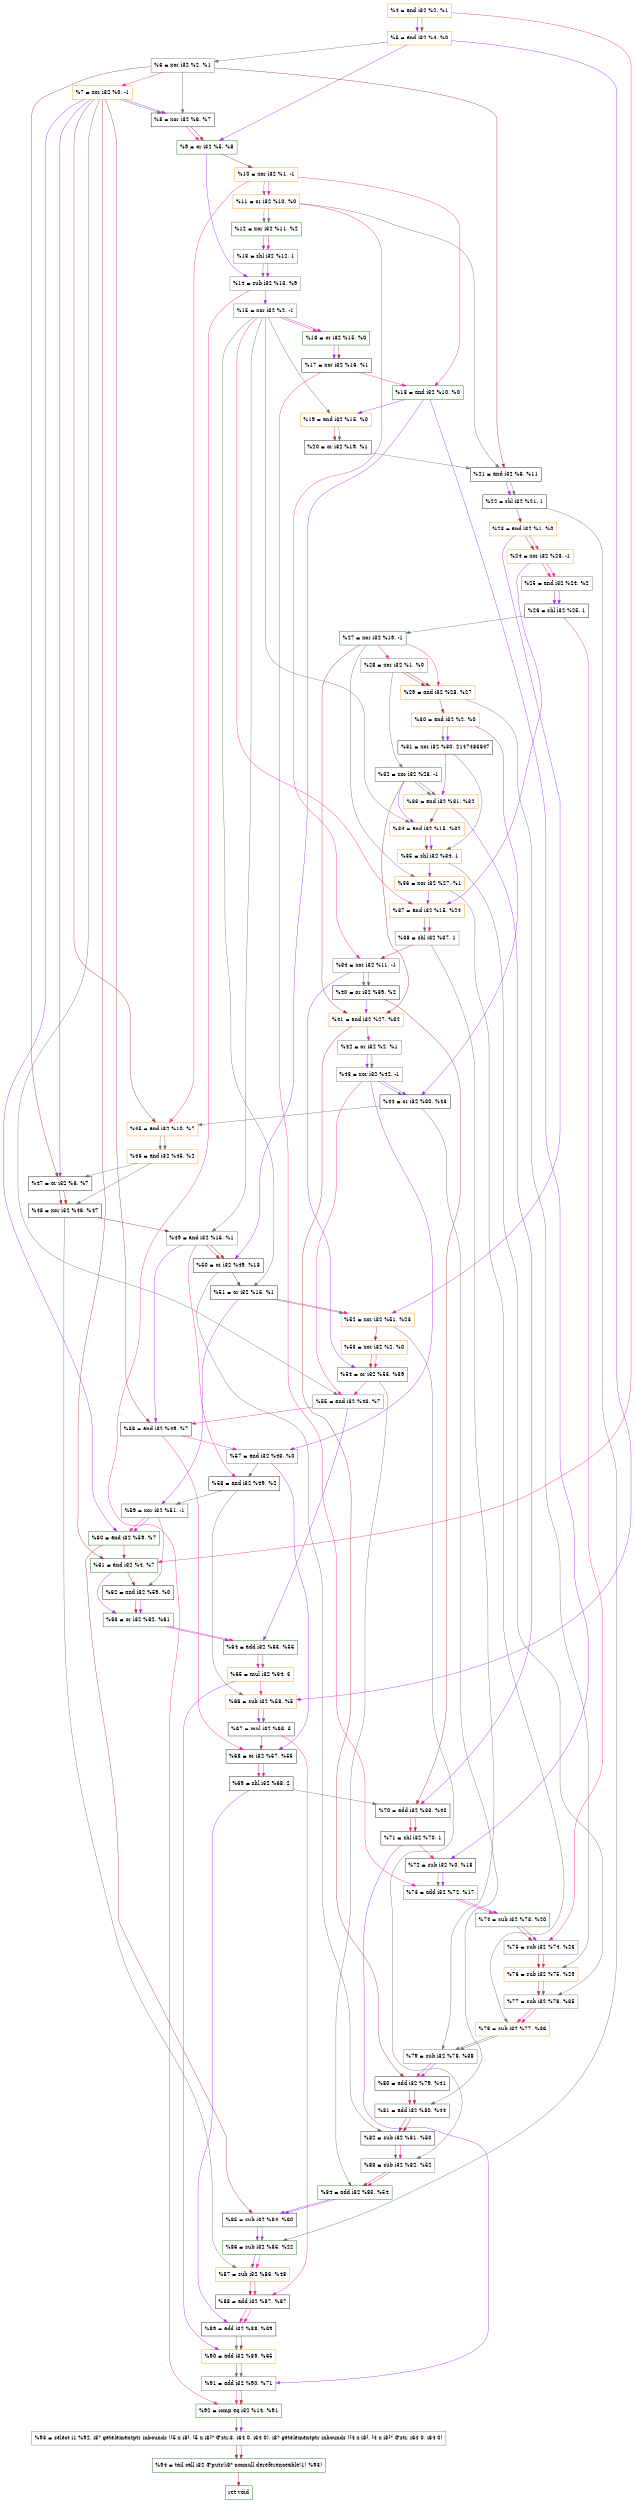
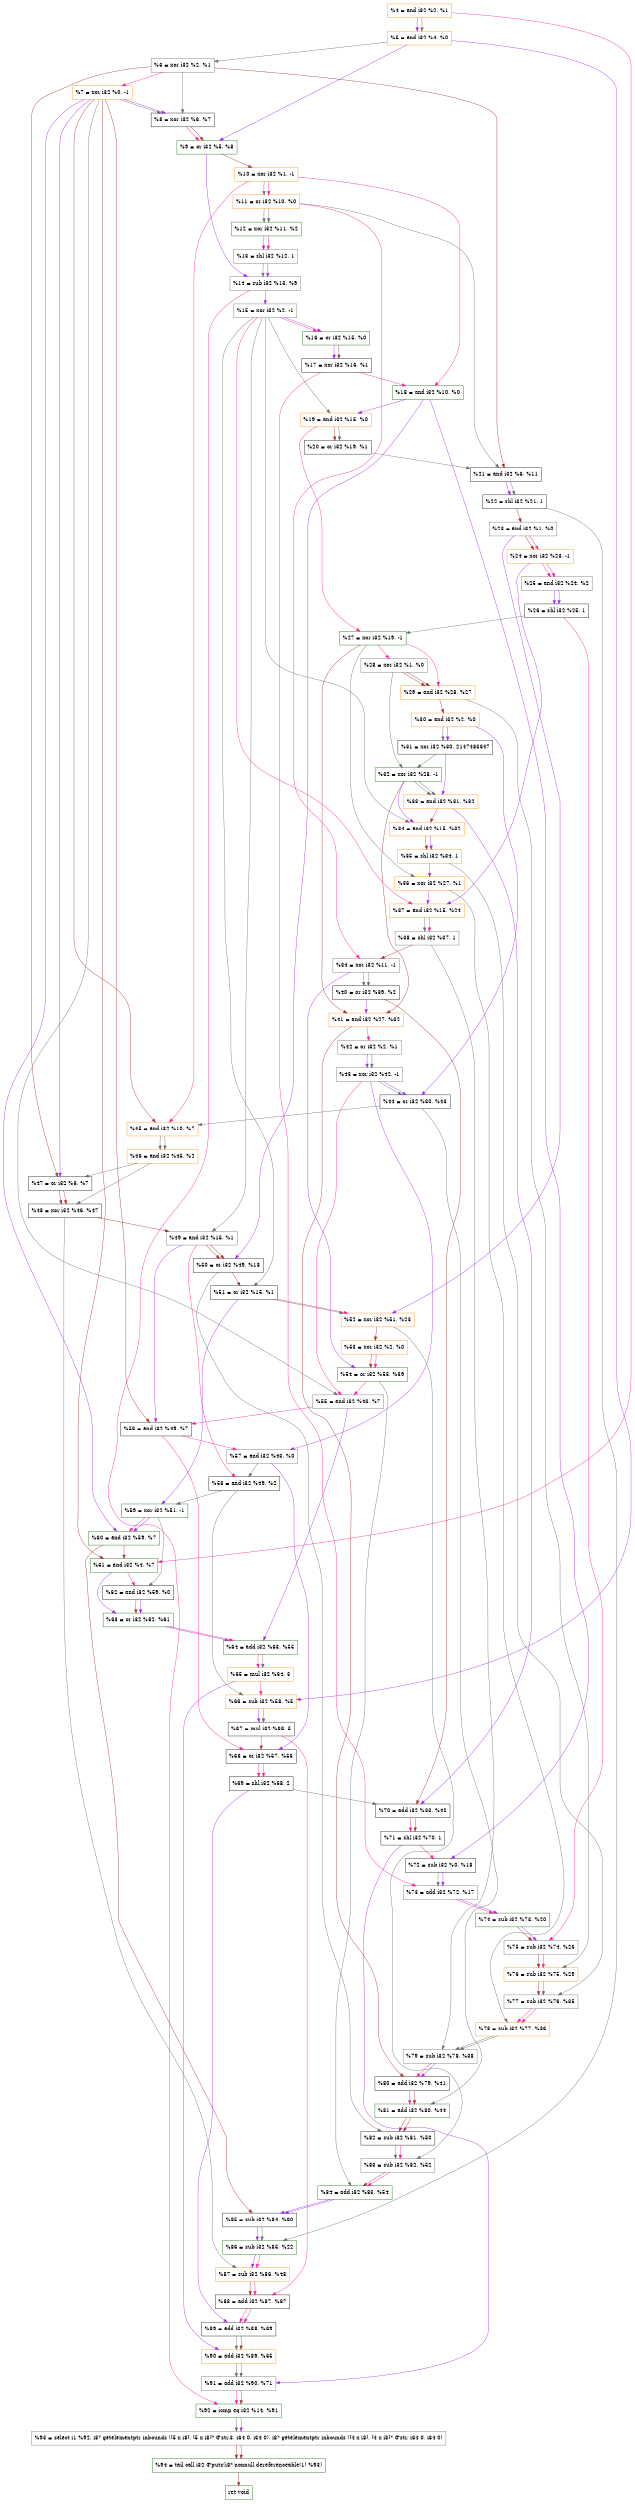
edge "%19 = and i32 %15, %0" -> "%27 = xor i32 %19, -1": added
node "%23 = and i32 %1, %0": color darkorange -> gray40
edge "%31 = xor i32 %30, 2147483647" -> "%35 = shl i32 %34, 1": now "%31 = xor i32 %30, 2147483647" -> "%32 = xor i32 %28, -1"
edge "%61 = and i32 %4, %7" -> "%62 = and i32 %59, %0": color brown -> deeppink
